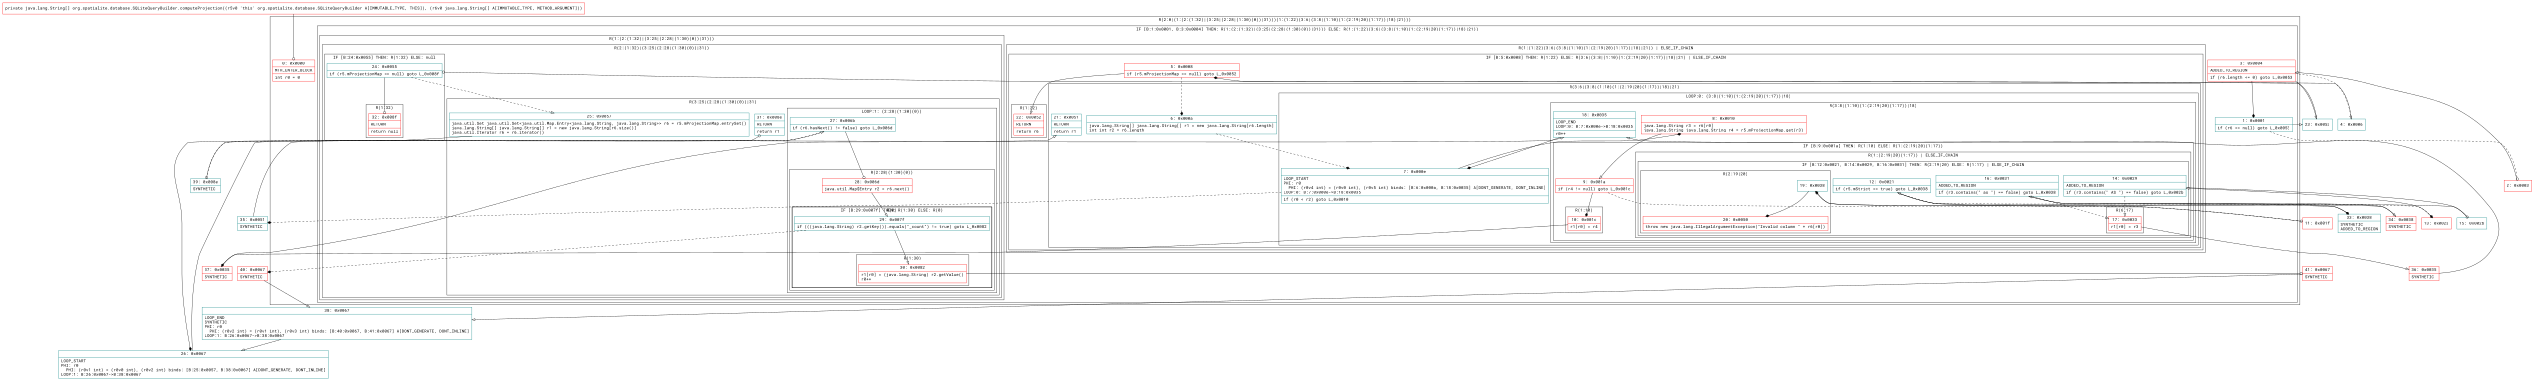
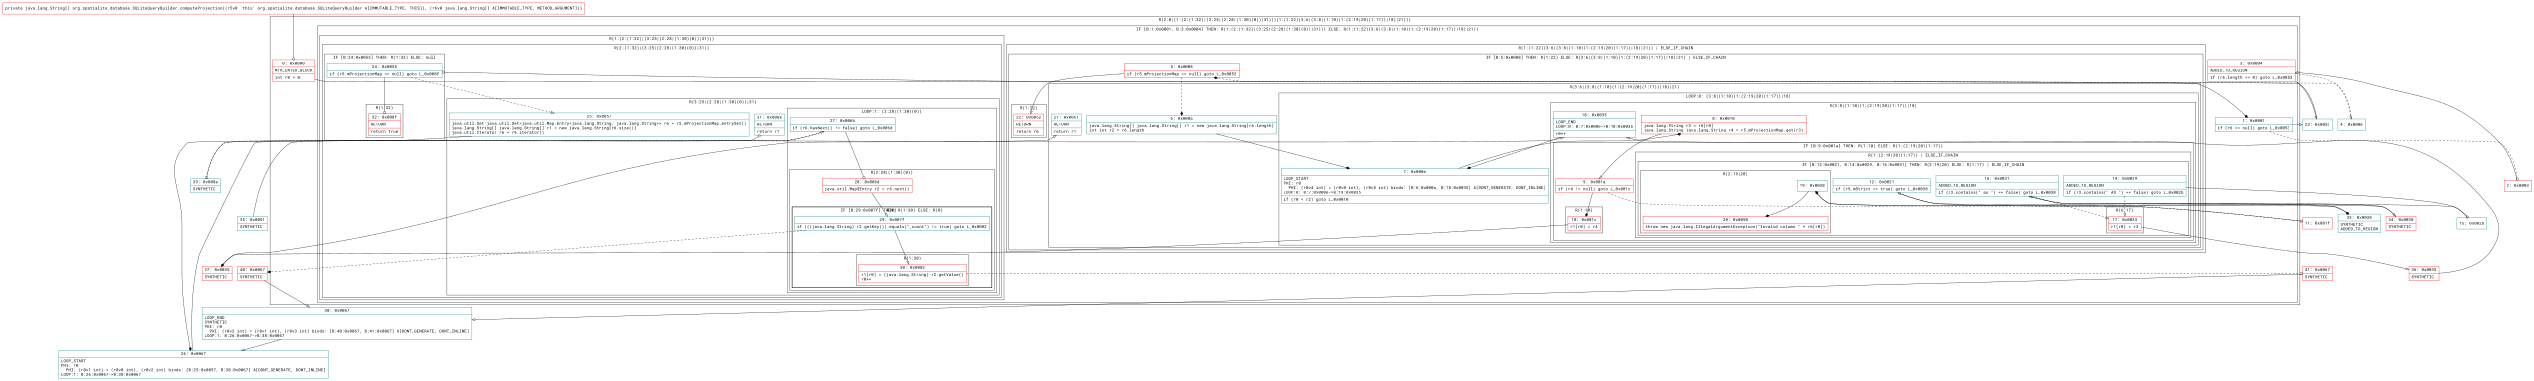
edge "4: 0x0006" -> "5: 0x0008": style solid -> dashed
edge "3: 0x0004" -> "1: 0x0001": now "0: 0x0000" -> "1: 0x0001"
node "32: 0x008f": text "return null" -> "return true"
edge "6: 0x000a" -> "7: 0x000e": style dashed -> solid
edge "7: 0x000e" -> "35: 0x0051": removed
node "13: 0x0023": removed
edge "30: 0x0082" -> "41: 0x0067": style solid -> dashed
